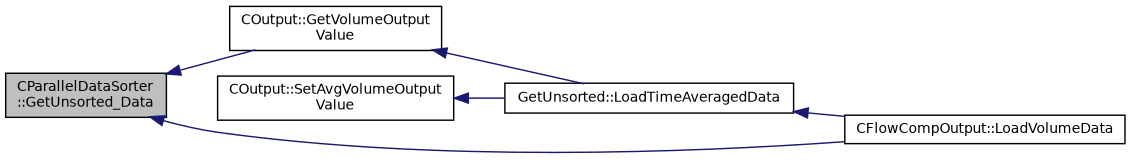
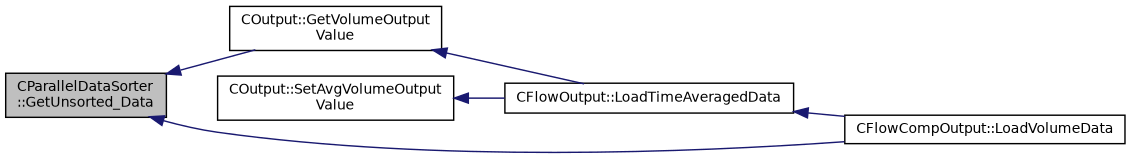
node "GetUnsorted::LoadTimeAveragedData": label "GetUnsorted::LoadTimeAveragedData" -> "CFlowOutput::LoadTimeAveragedData"
